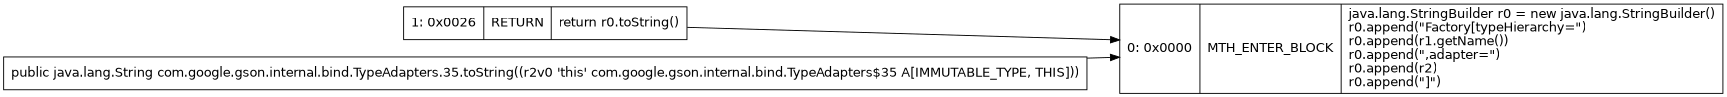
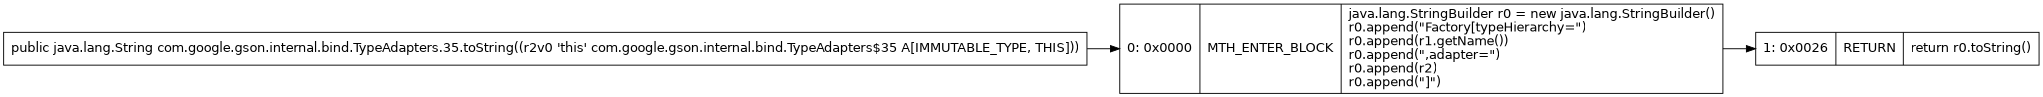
edge "1: 0x0026" -> "0: 0x0000": reversed
